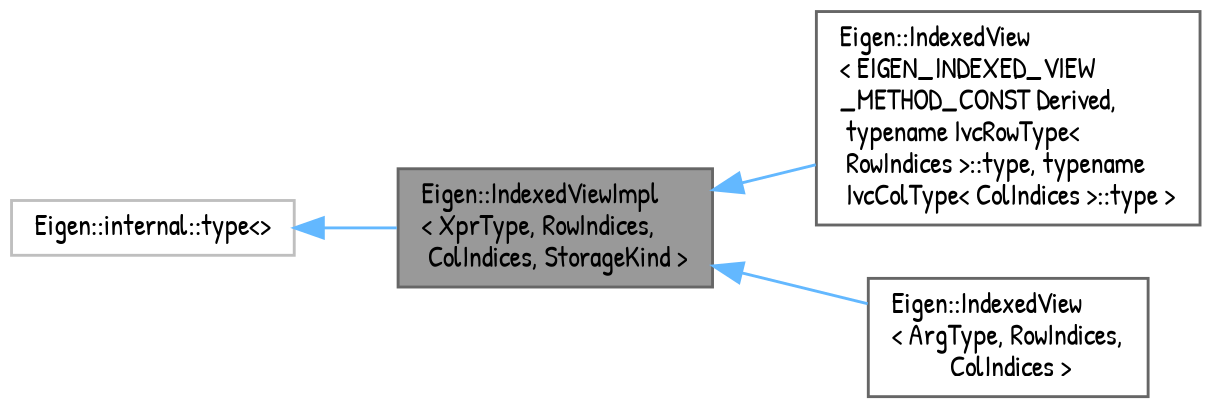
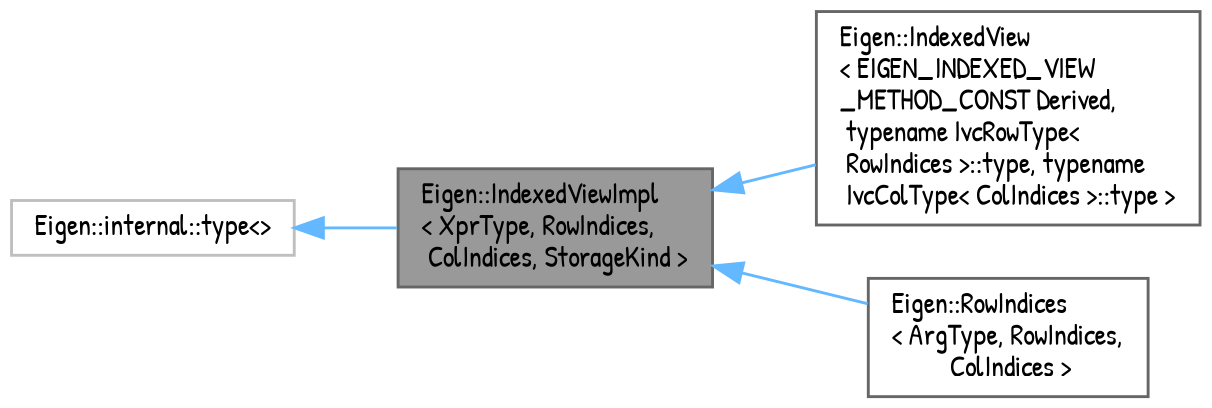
node "Eigen::IndexedView < ArgType, RowIndices, ColIndices >": label "Eigen::IndexedView < ArgType, RowIndices, ColIndices >" -> "Eigen::RowIndices < ArgType, RowIndices, ColIndices >"
